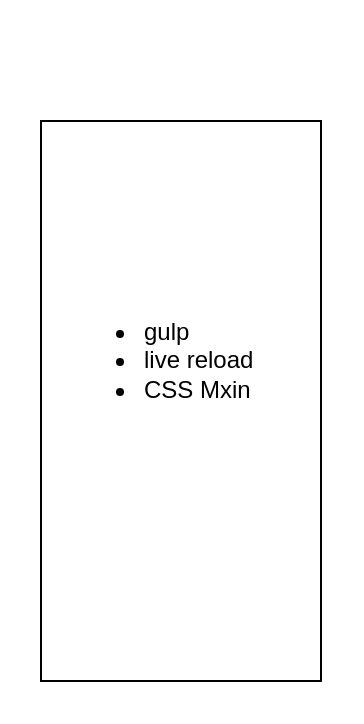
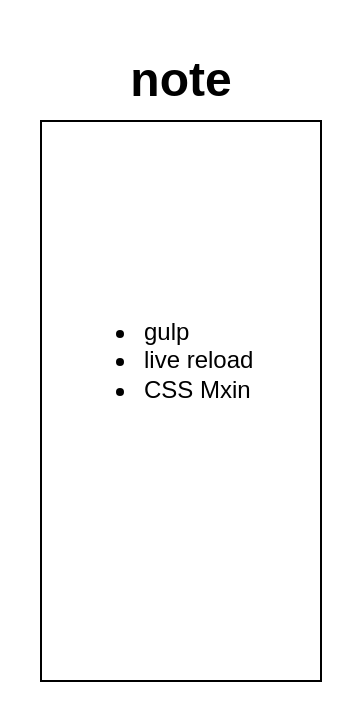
node "note": added
